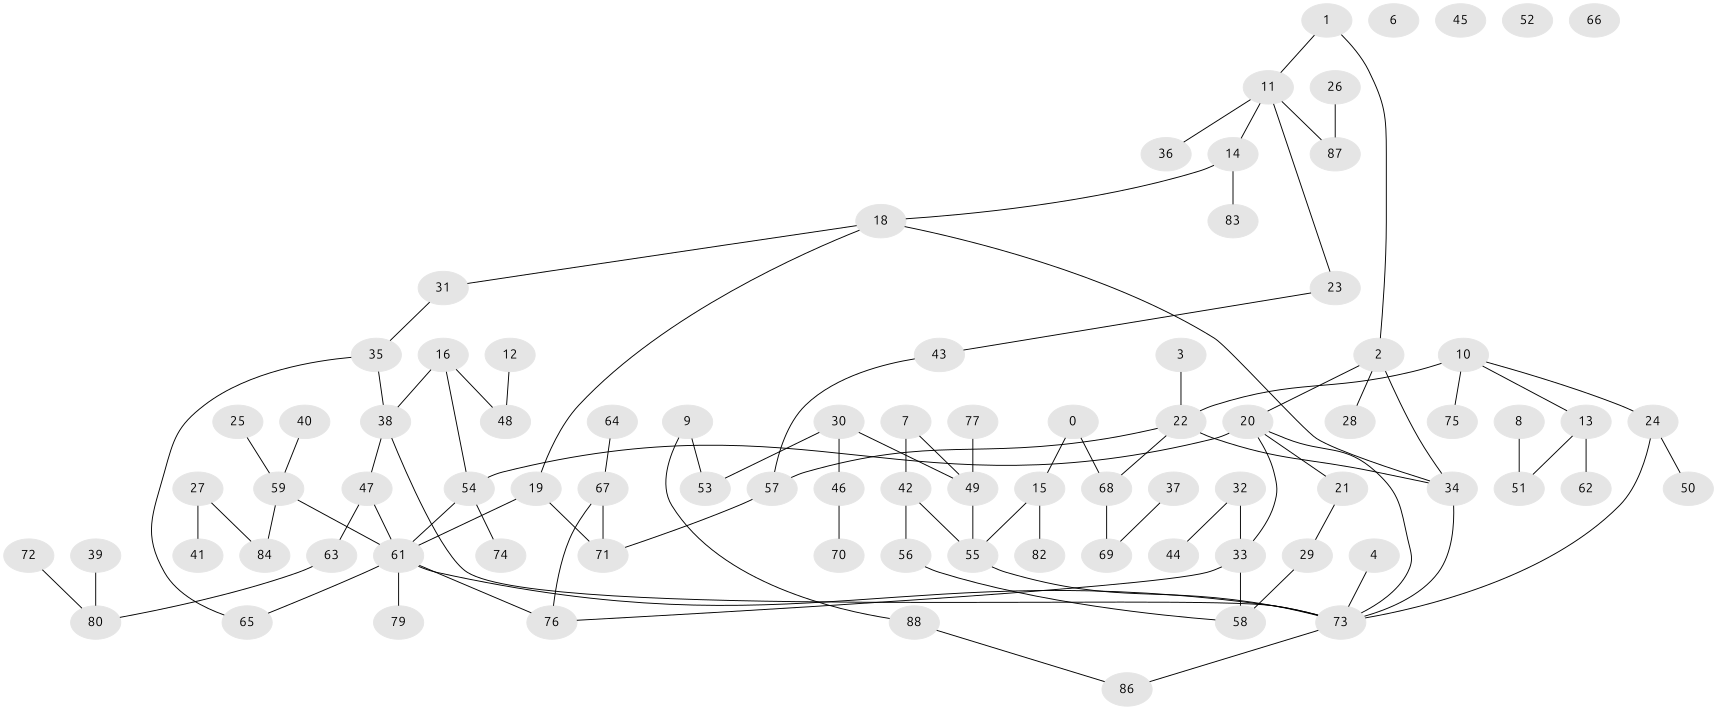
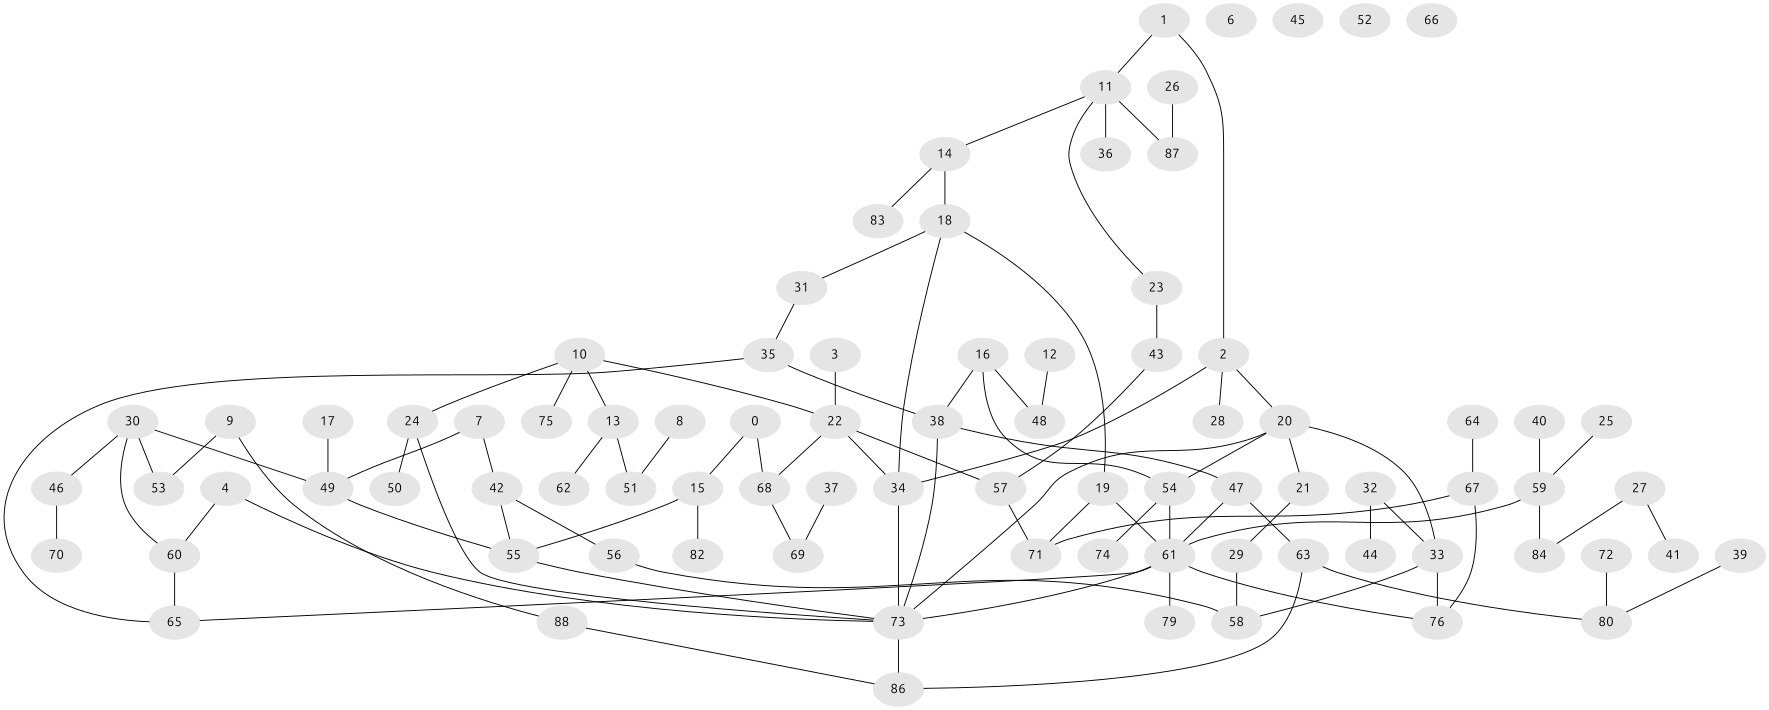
node "77": label "77" -> "17"
node "60": added
edge "63" -- "86": added
